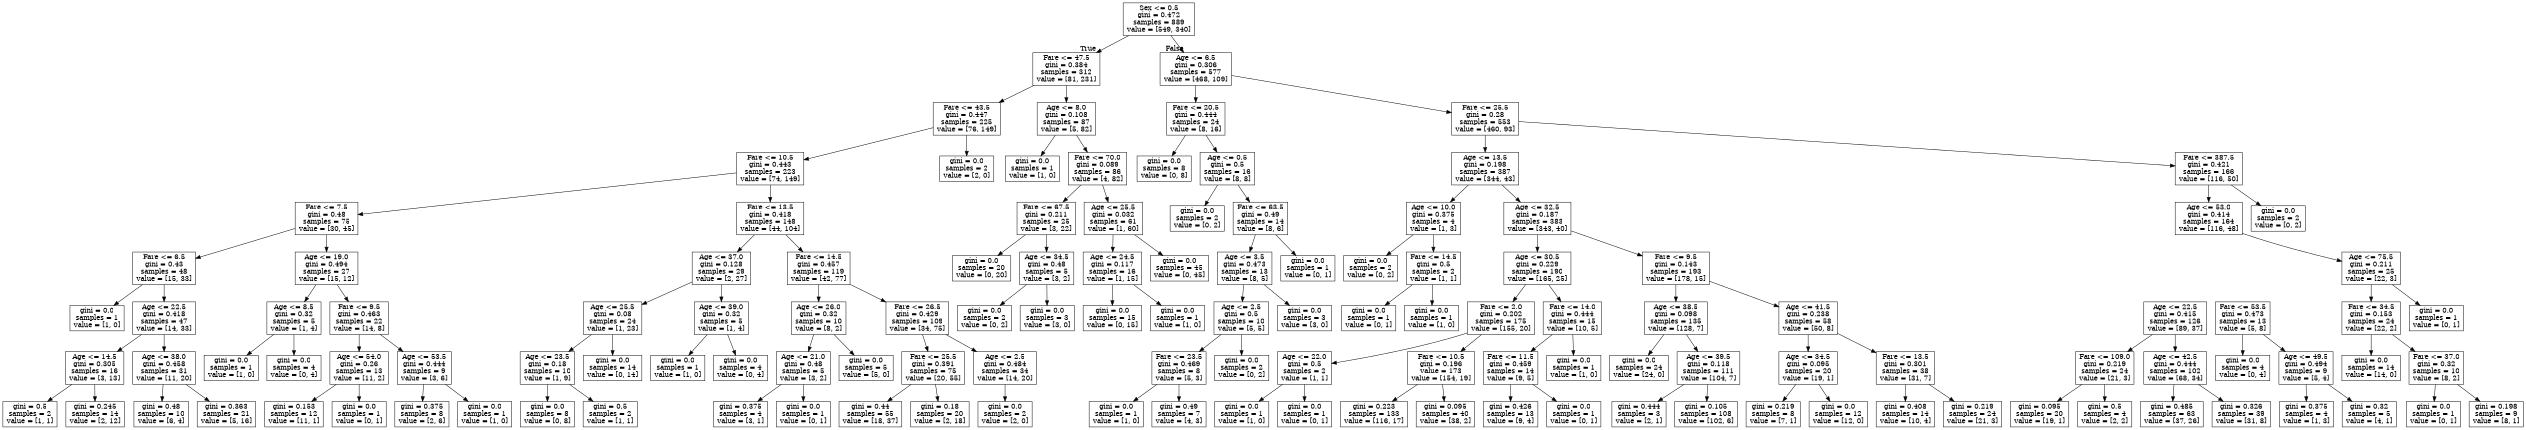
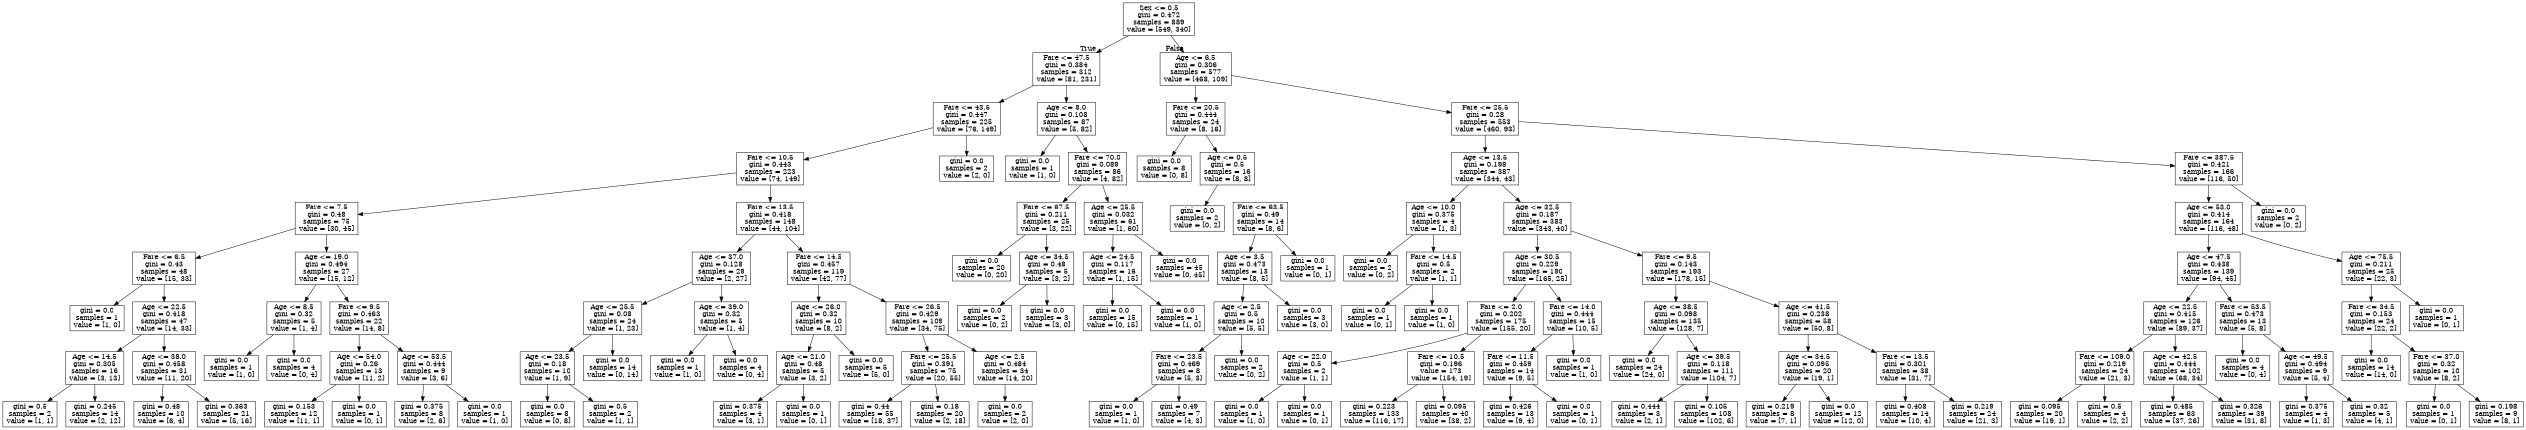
edge "Age <= 0.5 gini = 0.5 samples = 16 value = [8, 8]" -> "Fare <= 63.5 gini = 0.49 samples = 14 value = [8, 6]": removed
node "Age <= 47.5 gini = 0.438 samples = 139 value = [94, 45]": added
